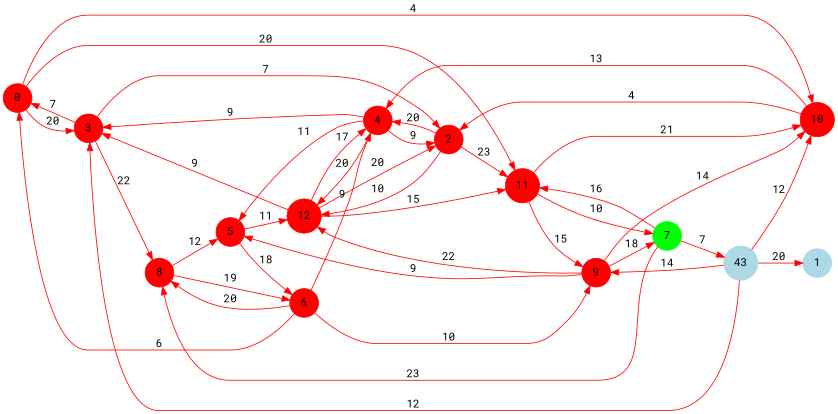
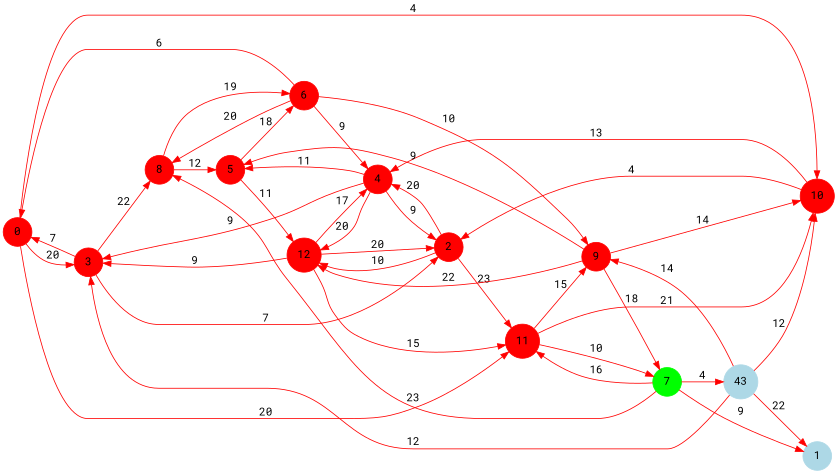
edge "7" -> "43": label "7" -> "4"
edge "43" -> "1": label "20" -> "22"
edge "7" -> "1": added, label "9"
